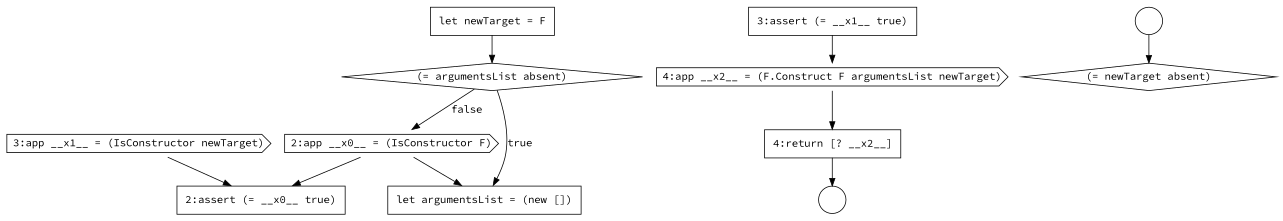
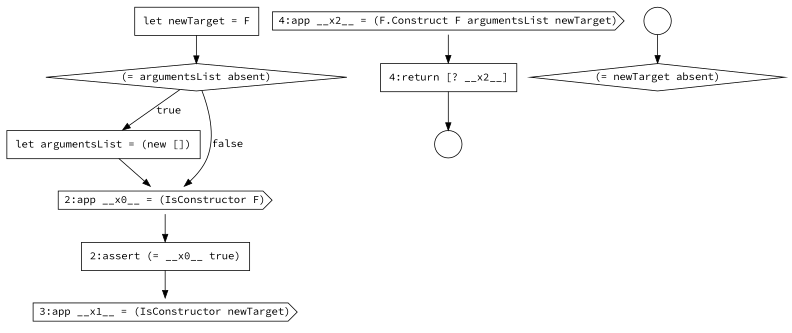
node "3:assert (= __x1__ true)": removed
edge "2:app __x0__ = (IsConstructor F)" -> "let argumentsList = (new [])": reversed
edge "3:app __x1__ = (IsConstructor newTarget)" -> "2:assert (= __x0__ true)": reversed
